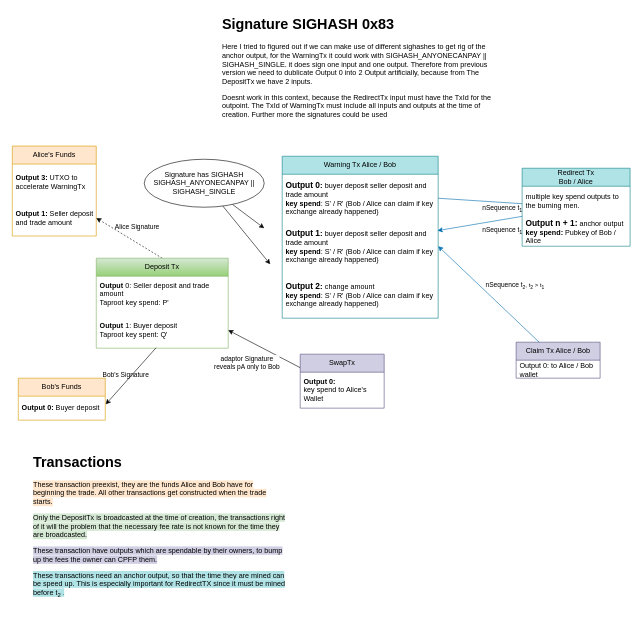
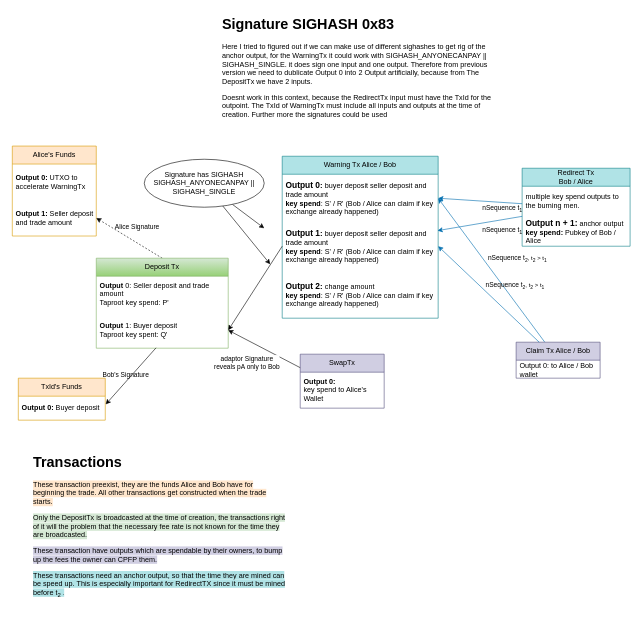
node "Output 3: UTXO to accelerate WarningTx": label "Output 3: UTXO to accelerate WarningTx" -> "Output 0: UTXO to accelerate WarningTx"
edge "Output 0: buyer deposit seller deposit and trade amount key spend: S' / R' (Bob / Alice can claim if key exchange already happened)" -- "Redirect Tx Bob / Alice": arrowhead none -> classic
edge "Claim Tx Alice / Bob" -> "Output 0: buyer deposit seller deposit and trade amount key spend: S' / R' (Bob / Alice can claim if key exchange already happened)": added, label "nSequence t2, t2 > t1"
edge "Output 1: buyer deposit seller deposit and trade amount key spend: S' / R' (Bob / Alice can claim if key exchange already happened)" -> "Output 1: Buyer deposit Taproot key spent: Q'": added
node "Bob's Funds": label "Bob's Funds" -> "TxId's Funds"
